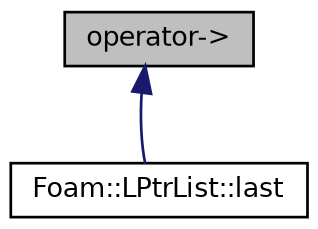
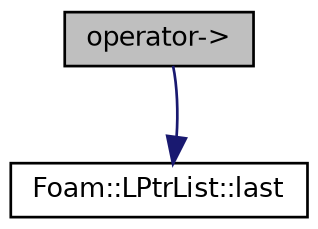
edge "Foam::LPtrList::last" -> "operator->": reversed
